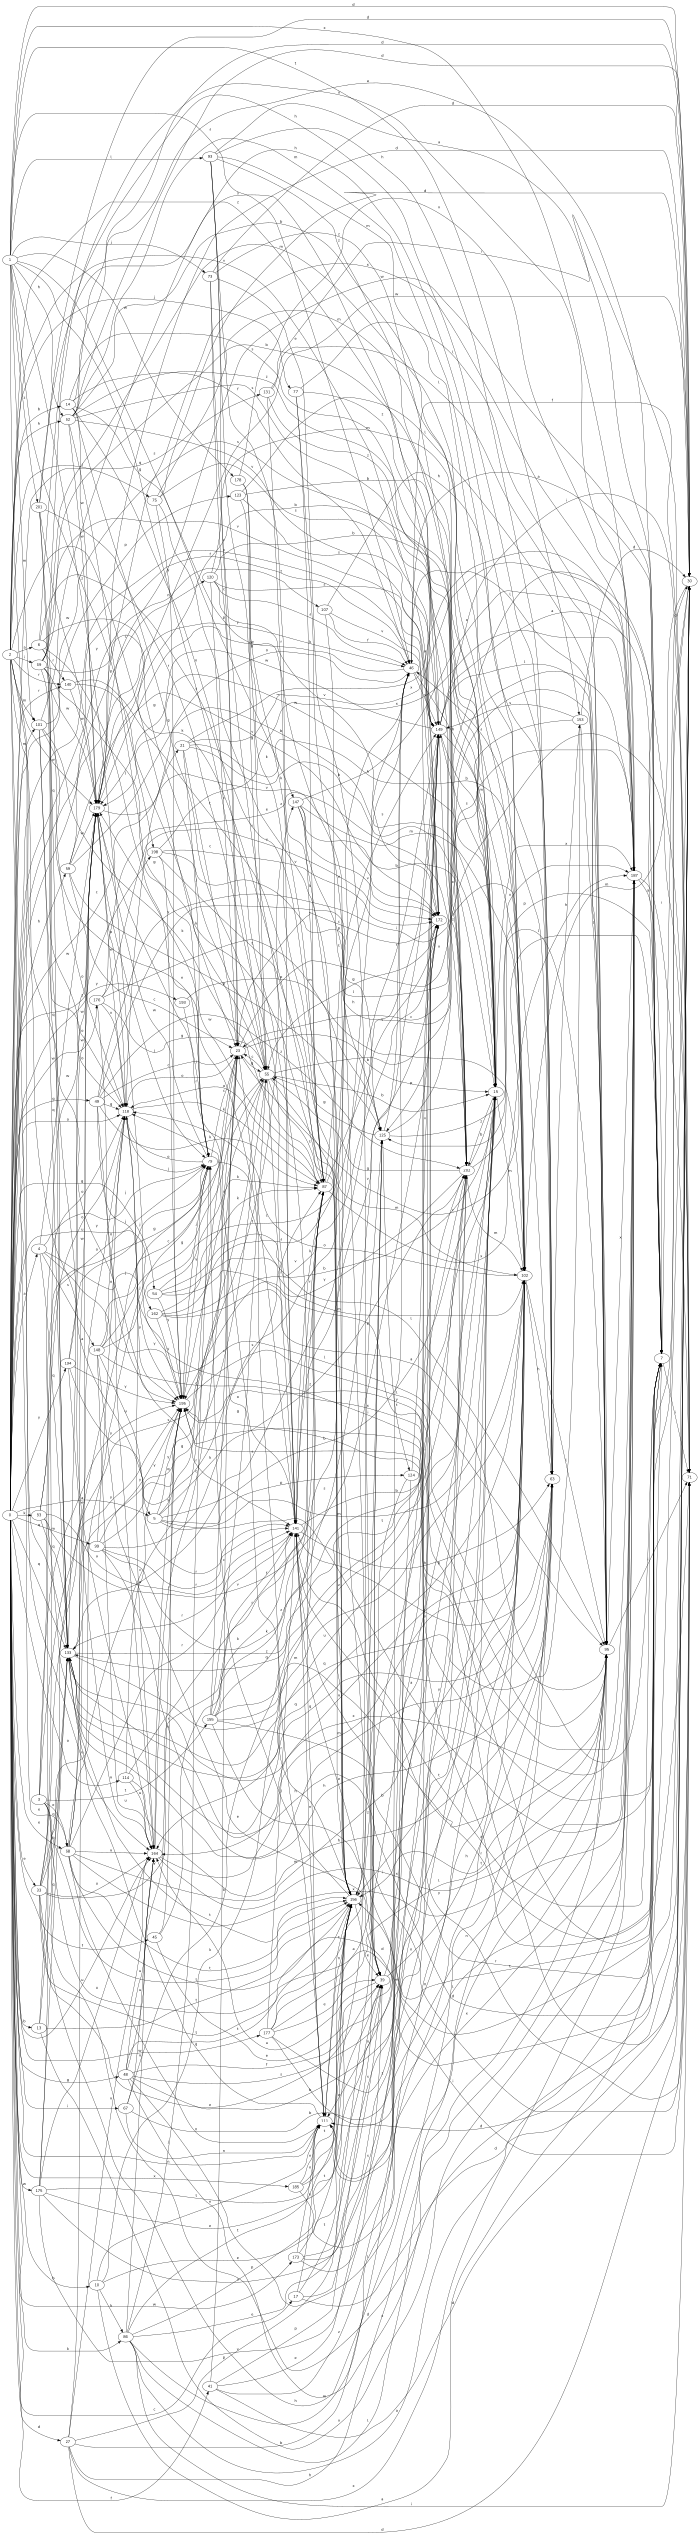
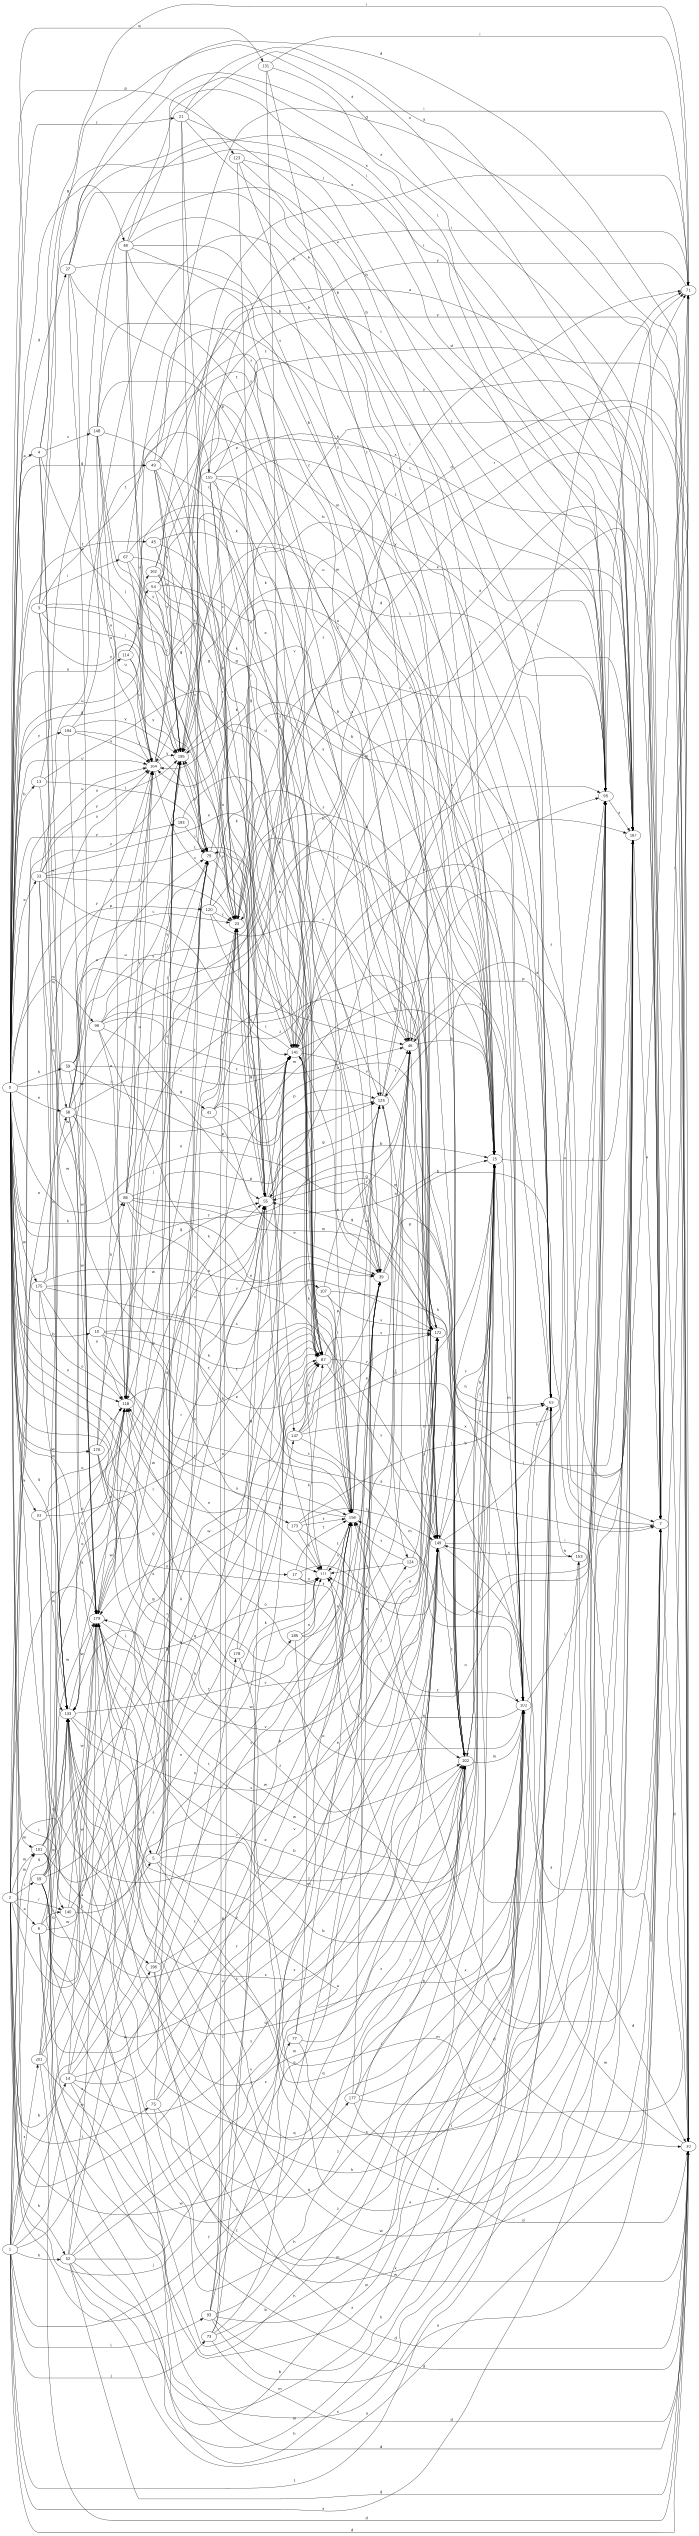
edge "195" -> "15": added, label "b"
edge "67" -> "39": added, label "e"
edge "49" -> "118": now "49" -> "55"
edge "5" -> "102": label "m" -> "a"
edge "177" -> "141": removed, label "r"
